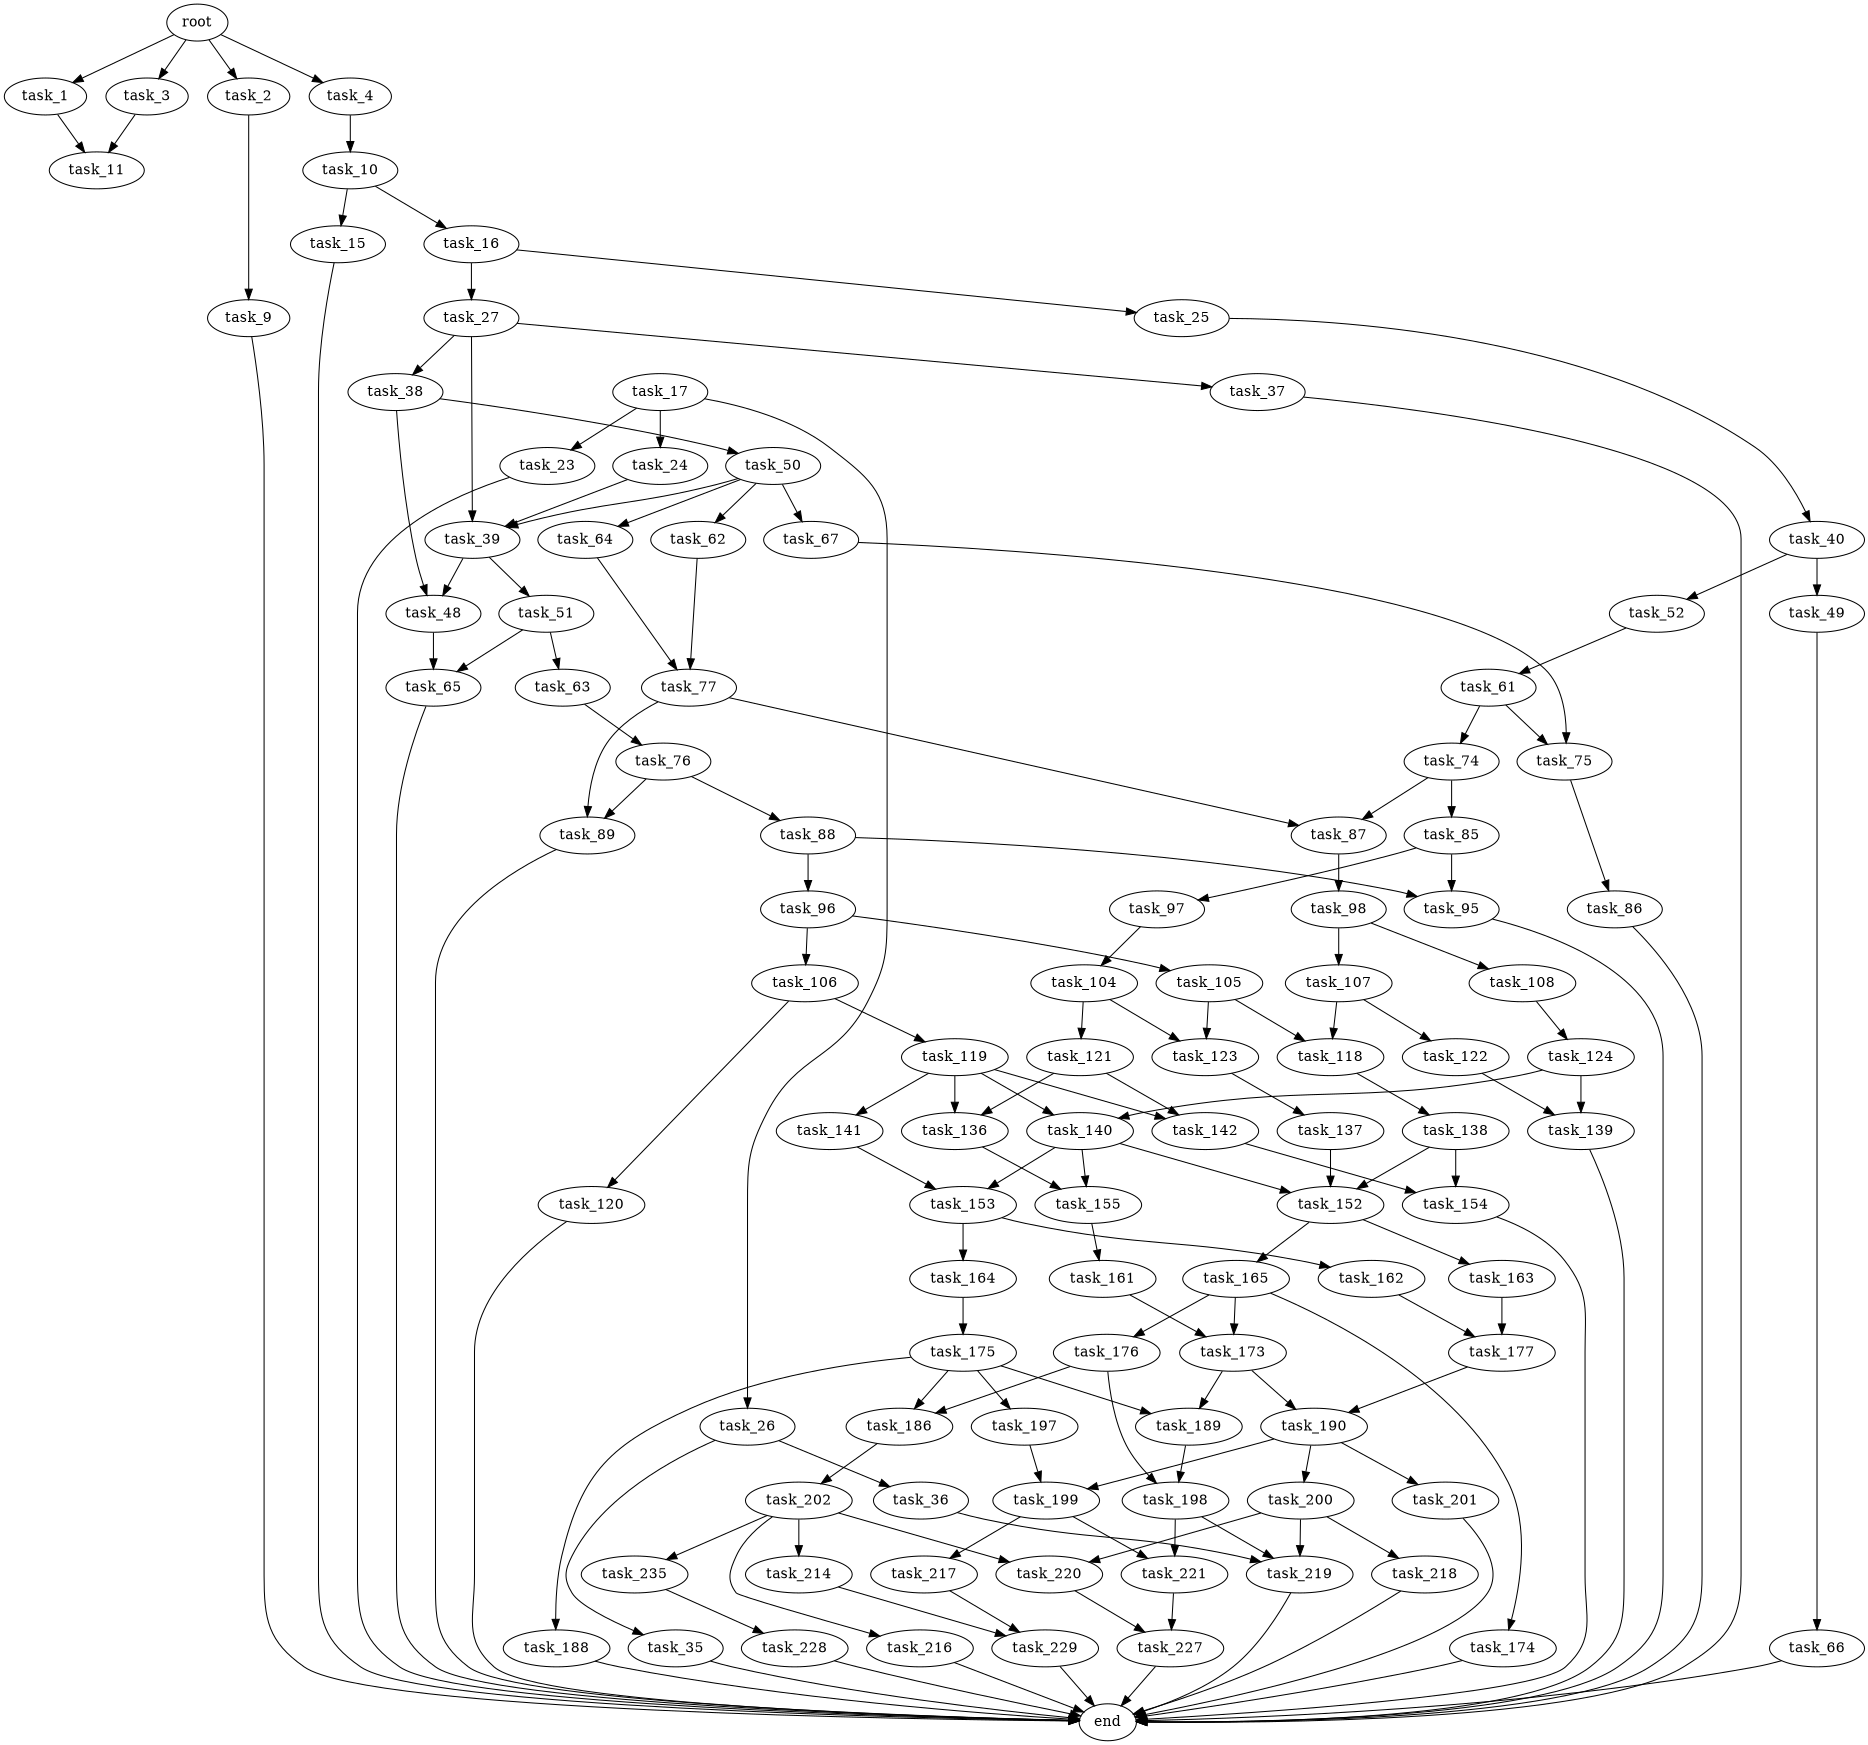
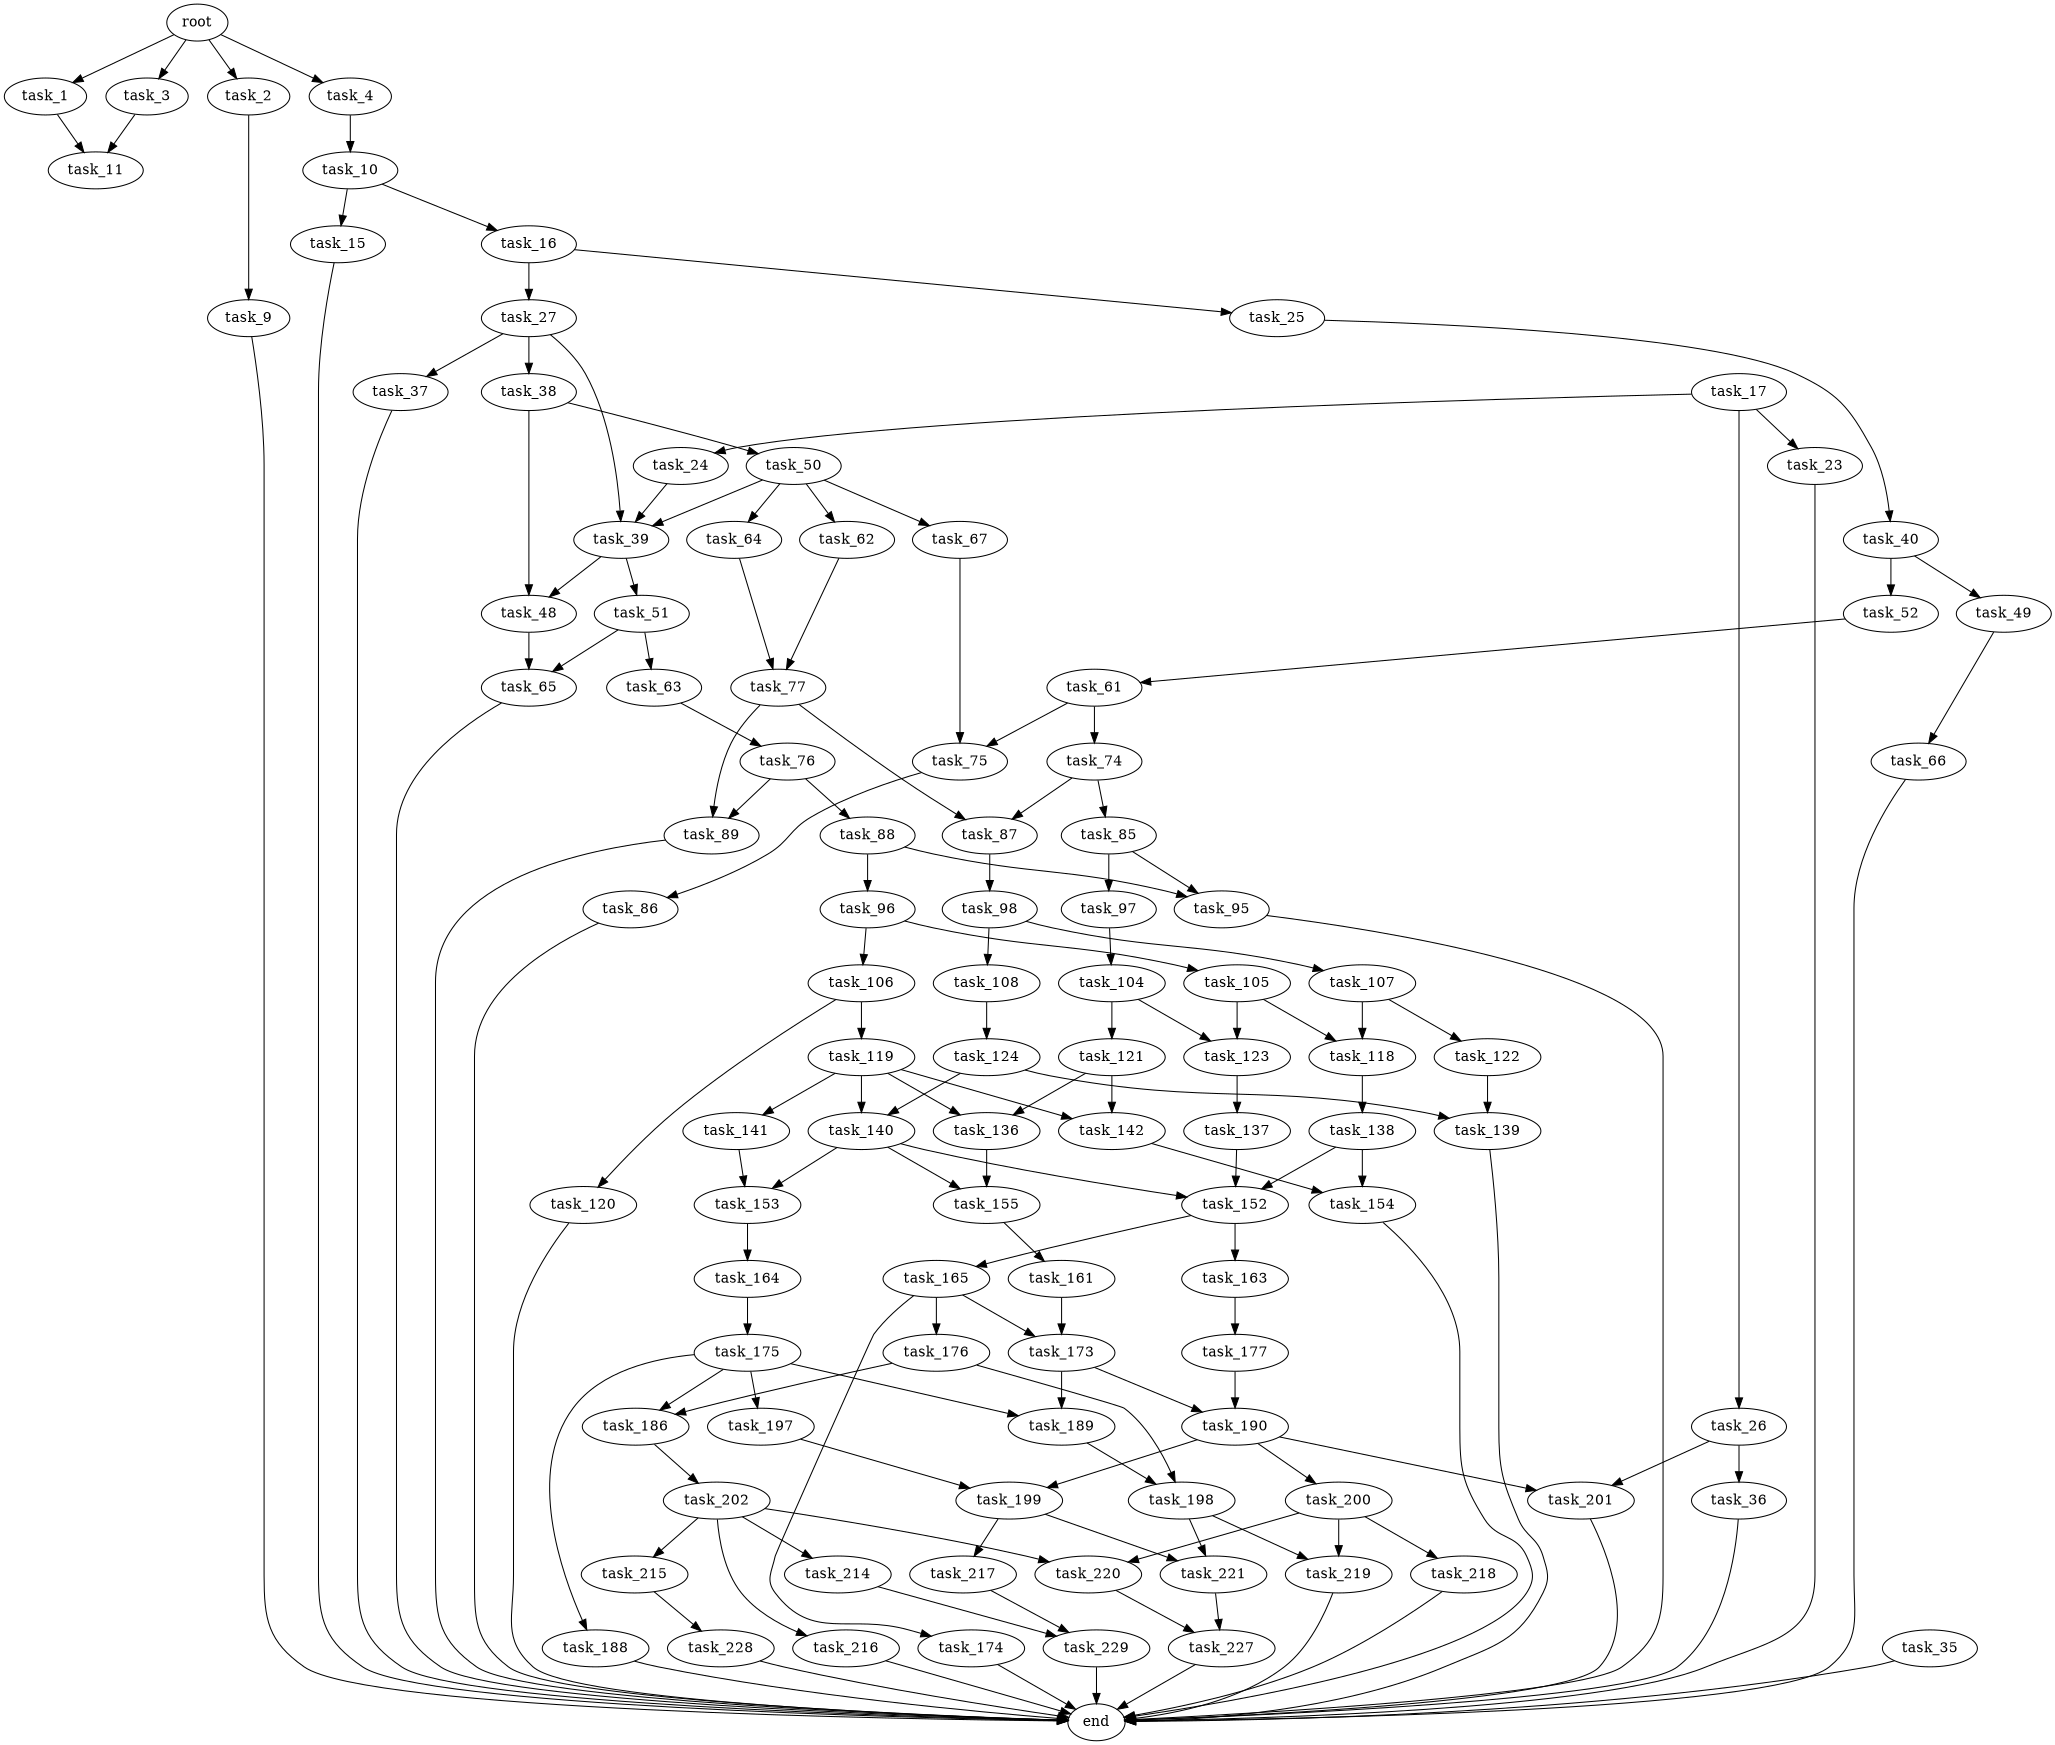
node "task_162": removed
edge "task_26" -> "task_35": now "task_26" -> "task_201"
edge "task_36" -> "task_219": now "task_36" -> "end"
node "task_235": label "task_235" -> "task_215"
